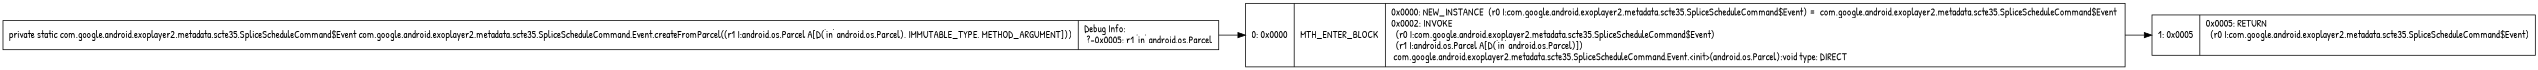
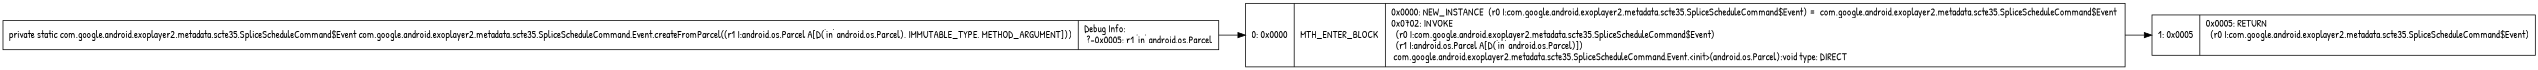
node "0: 0x0000": text "0x0002: INVOKE" -> "0x0702: INVOKE"
